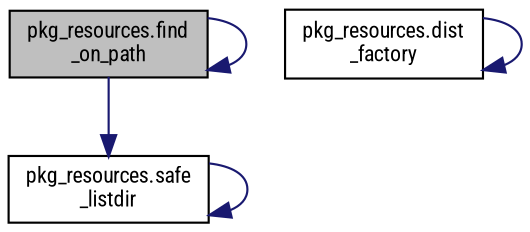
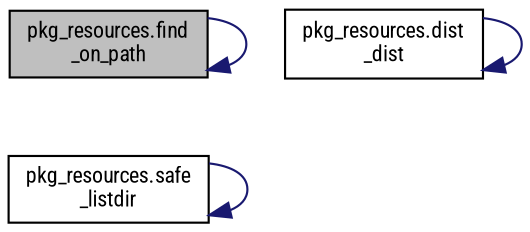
node "pkg_resources.dist _factory": label "pkg_resources.dist _factory" -> "pkg_resources.dist _dist"
edge "pkg_resources.find _on_path" -> "pkg_resources.safe _listdir": removed
